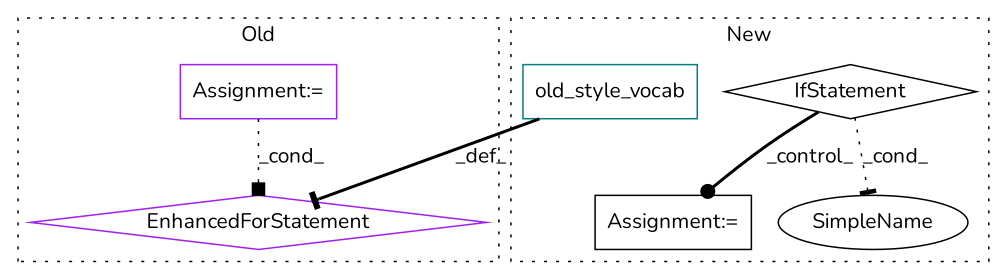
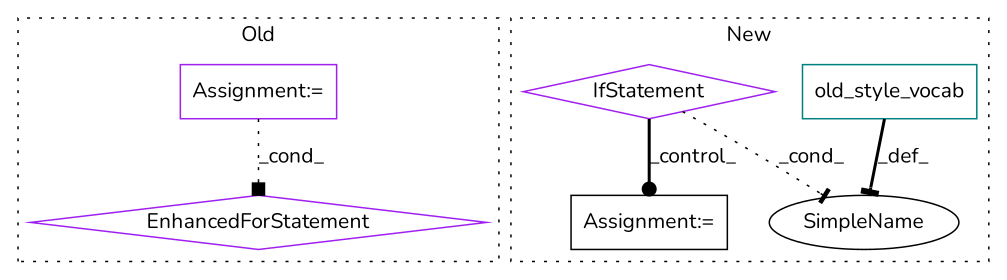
node "IfStatement": color black -> purple
edge "old_style_vocab" -> "EnhancedForStatement": now "old_style_vocab" -> "SimpleName"
